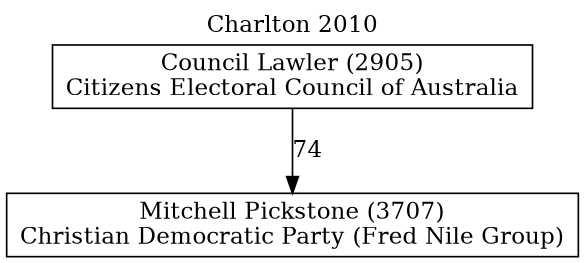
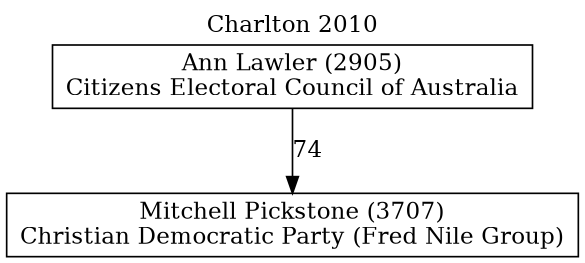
node "Council Lawler (2905) Citizens Electoral Council of Australia": label "Council Lawler (2905) Citizens Electoral Council of Australia" -> "Ann Lawler (2905) Citizens Electoral Council of Australia"
